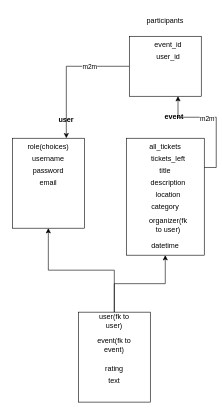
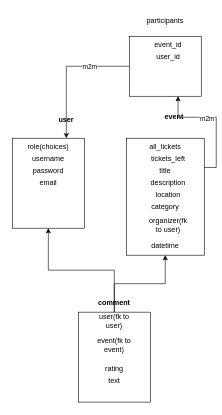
node "comment": added
